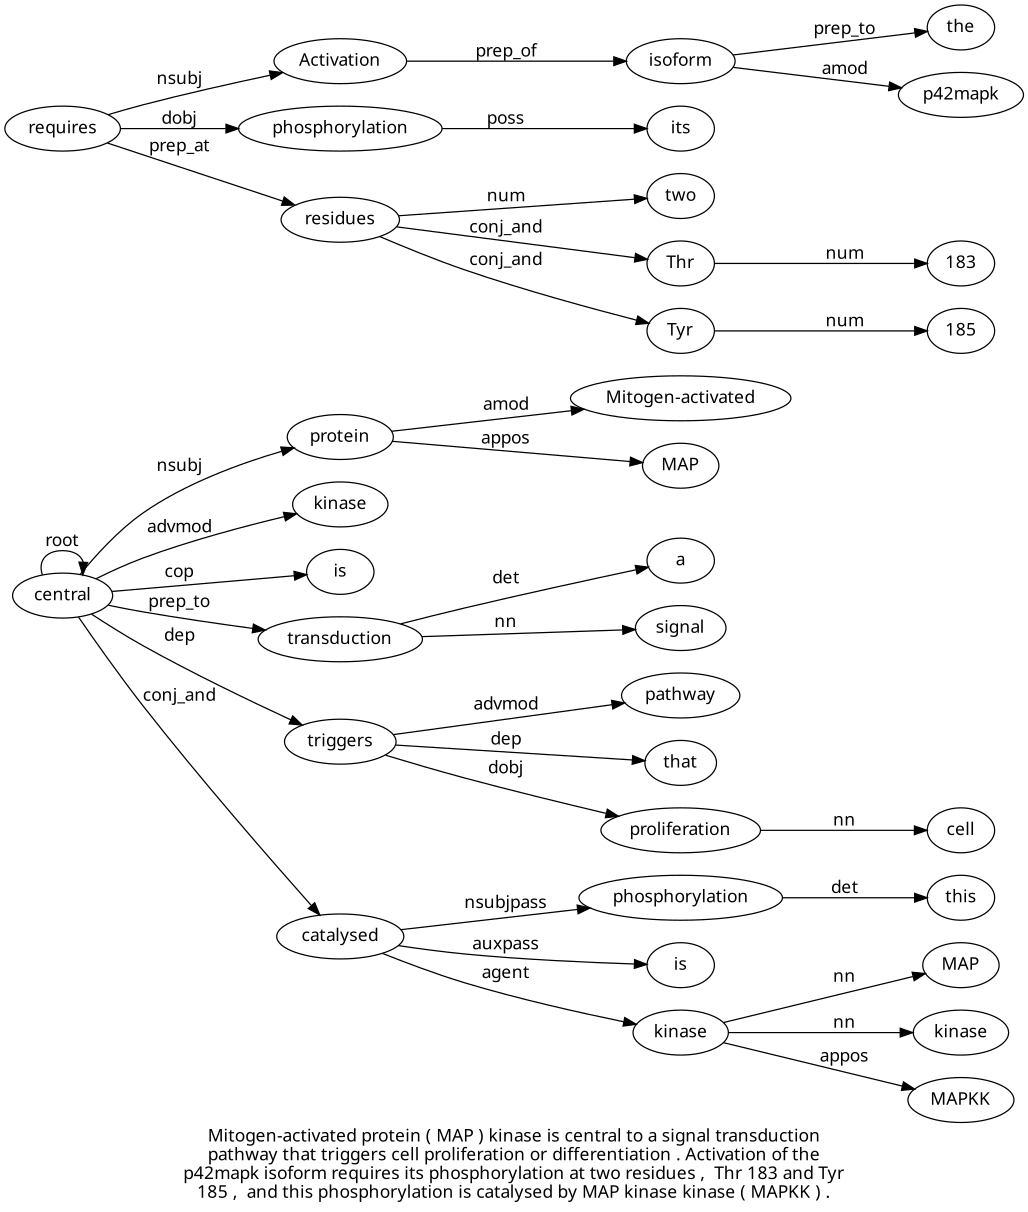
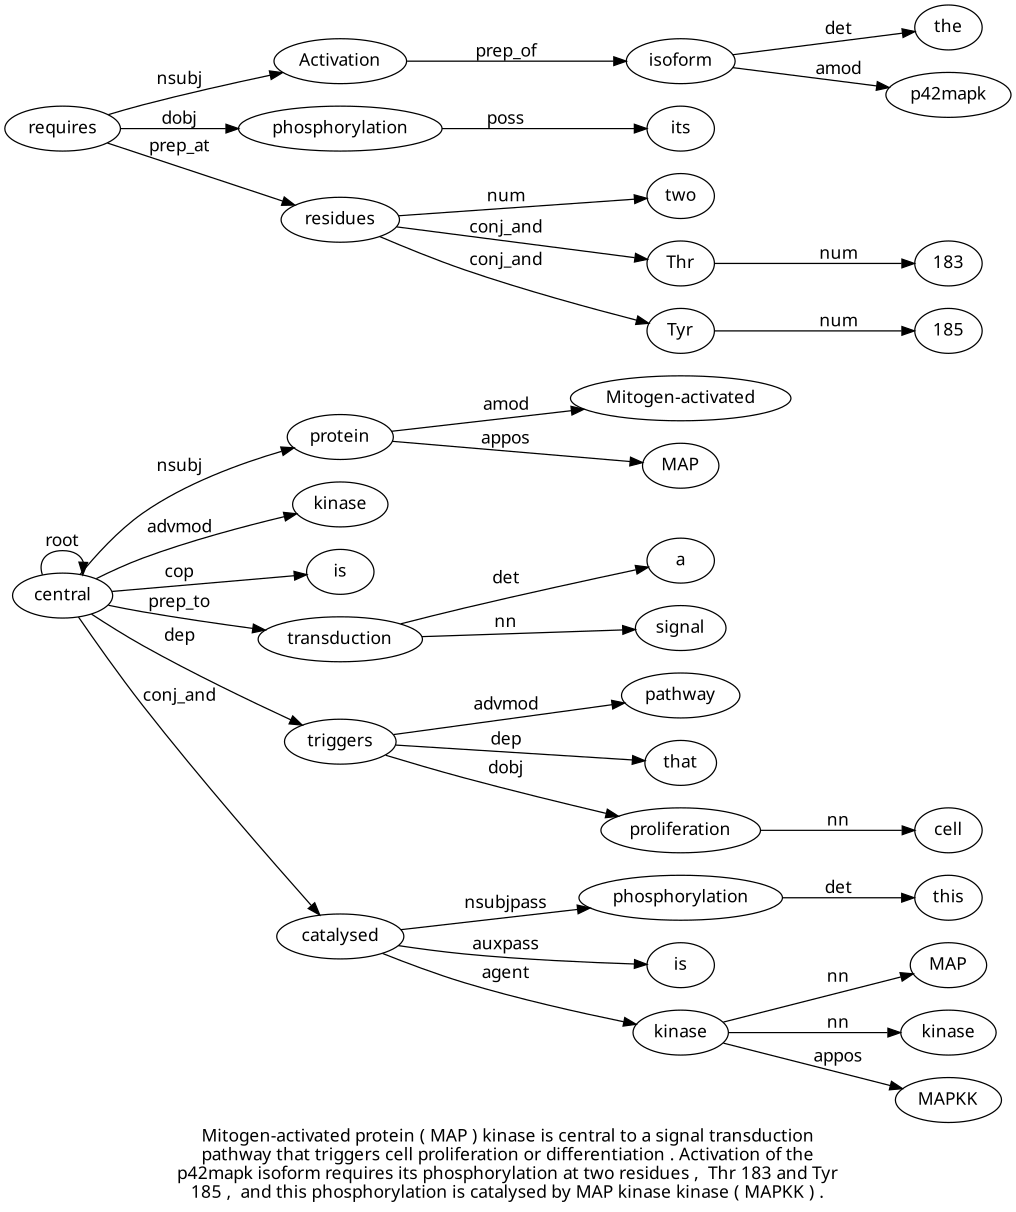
edge "isoform" -> "the": label "prep_to" -> "det"
